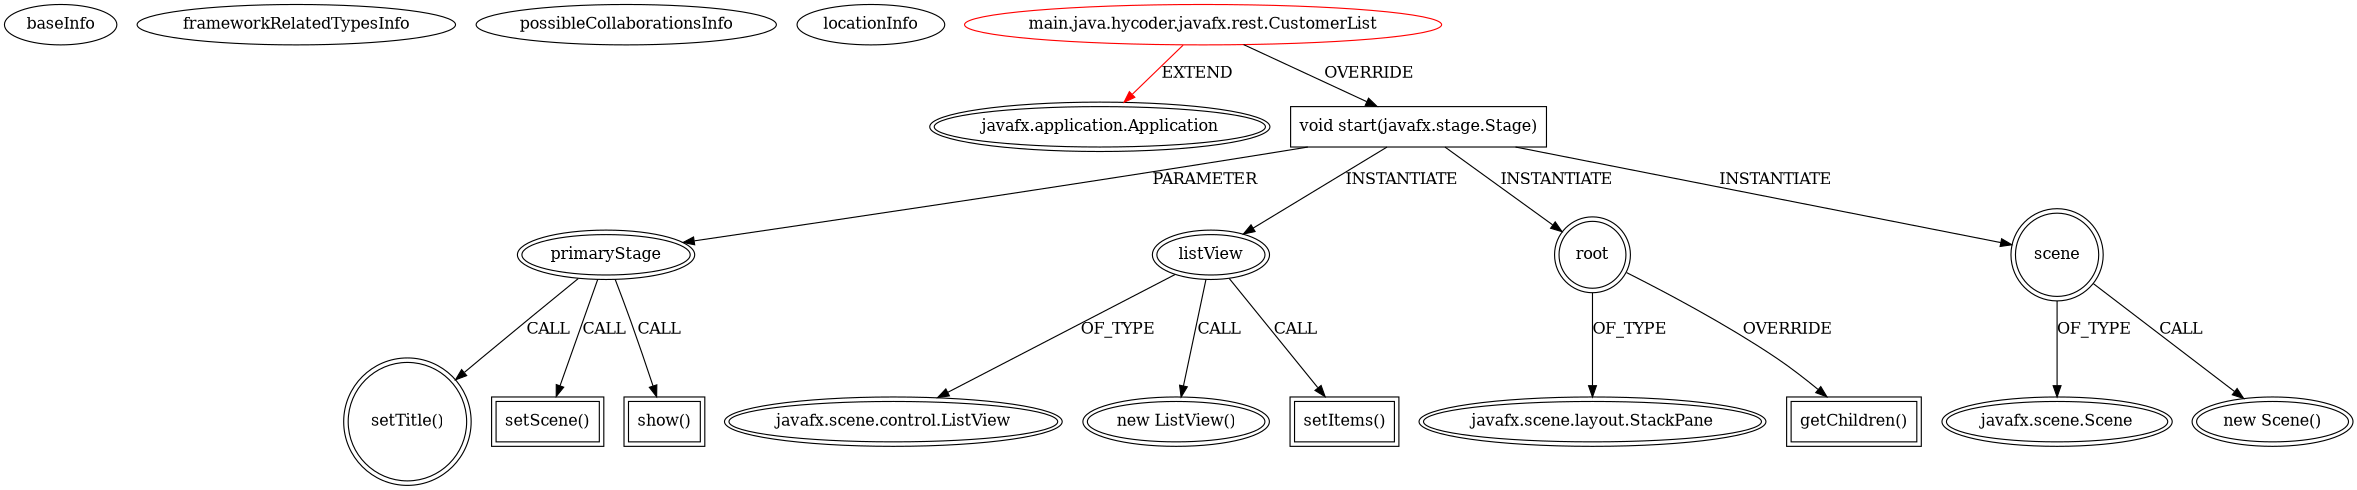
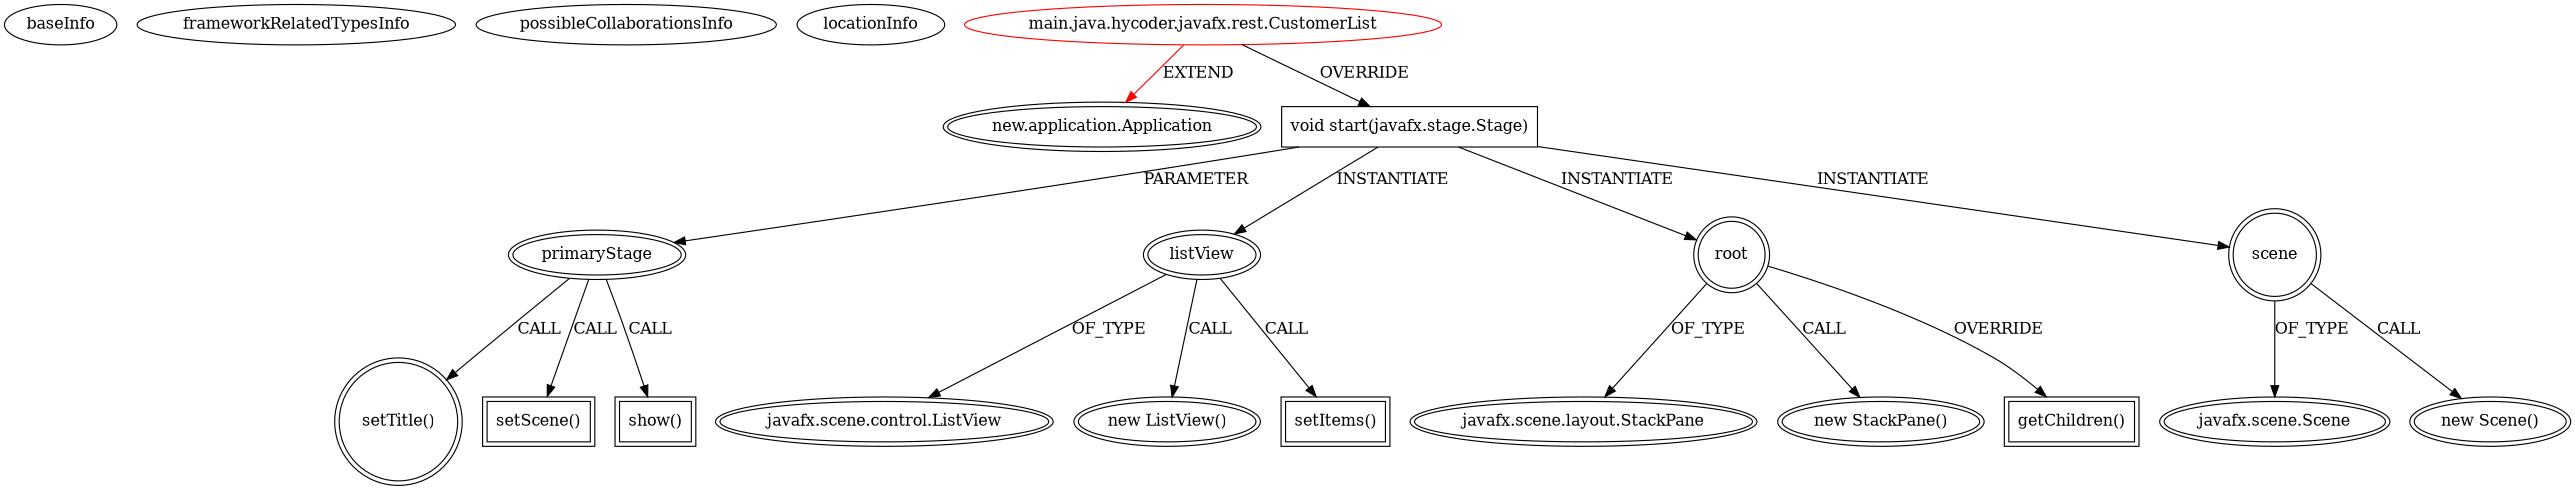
node "javafx.application.Application": label "javafx.application.Application" -> "new.application.Application"
node "new StackPane()": added
